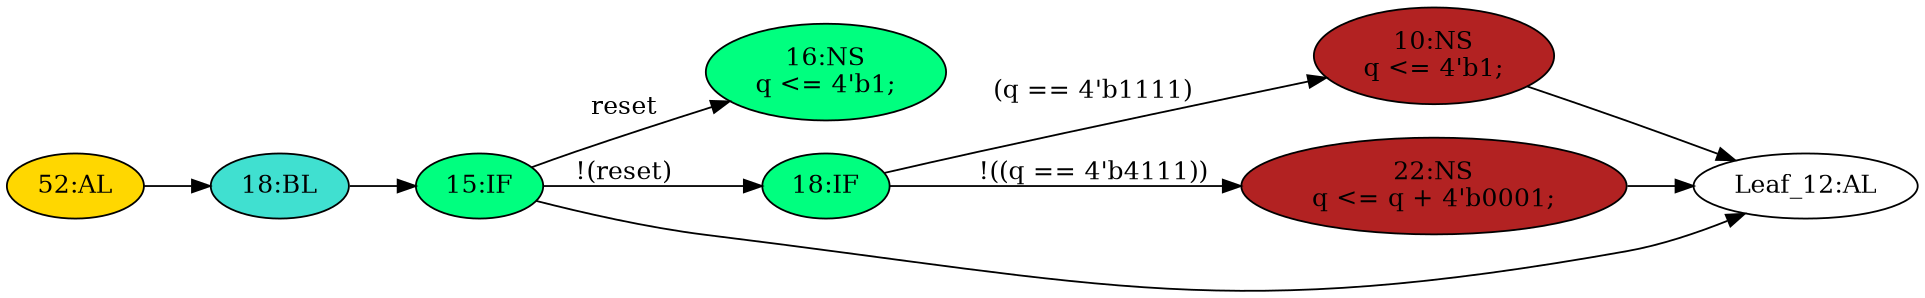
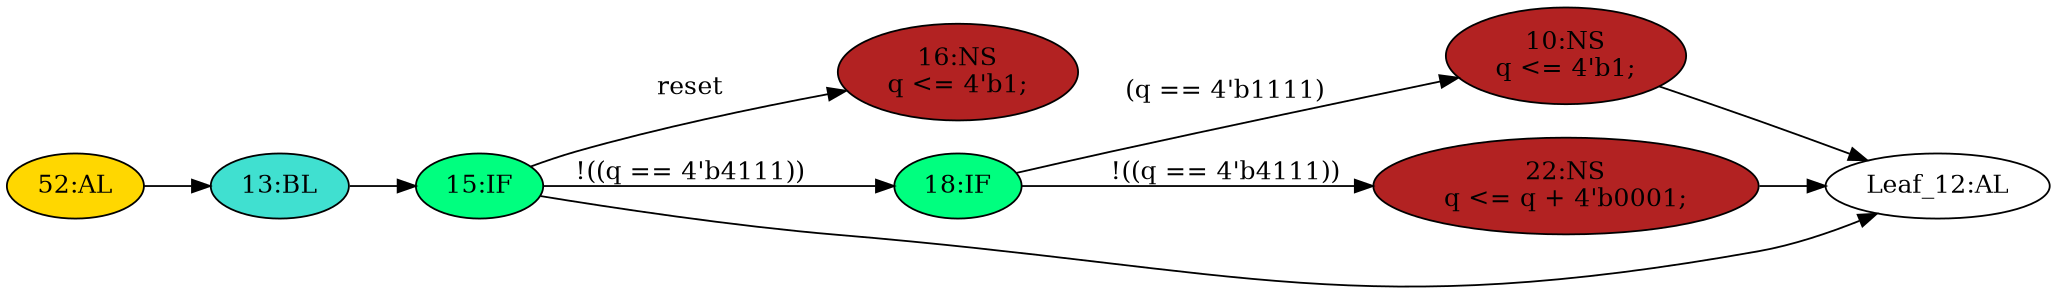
node "16:NS q <= 4'b1;": fillcolor springgreen -> firebrick
edge "15:IF" -> "18:IF": label "!(reset)" -> "!((q == 4'b4111))"
node "18:BL": label "18:BL" -> "13:BL"
